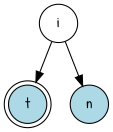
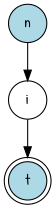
edge "i" -> "n": reversed
